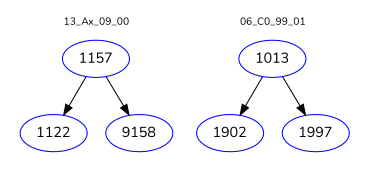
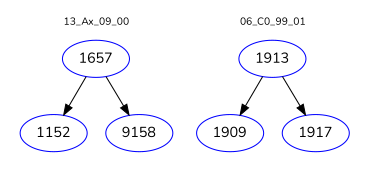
node "1157": label "1157" -> "1657"
node "1013": label "1013" -> "1913"
node "1122": label "1122" -> "1152"
node "1902": label "1902" -> "1909"
node "1997": label "1997" -> "1917"
